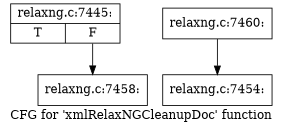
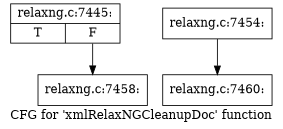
edge "relaxng.c:7460:" -> "relaxng.c:7454:": reversed
